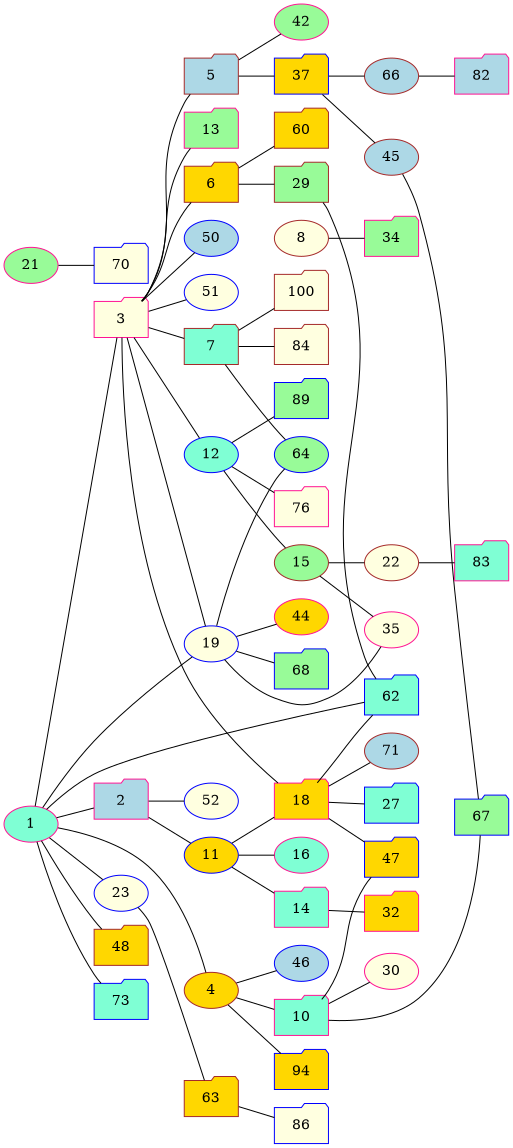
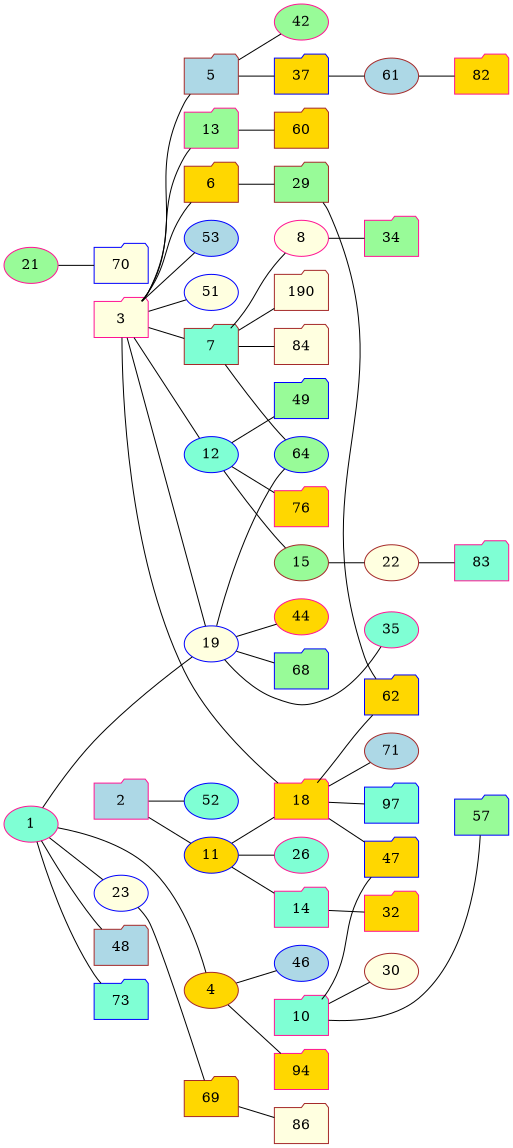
node "66": label "66" -> "61"
node "82": fillcolor lightblue -> gold
edge "60" -- "6": now "60" -- "13"
node "45": removed
node "50": label "50" -> "53"
node "8": color brown -> deeppink
edge "8" -- "7": added
node "100": label "100" -> "190"
node "89": label "89" -> "49"
node "76": fillcolor lightyellow -> gold
edge "3" -- "1": removed
edge "15" -- "35": removed
node "35": fillcolor lightyellow -> aquamarine
node "62": fillcolor aquamarine -> gold
edge "62" -- "1": removed
node "52": fillcolor lightyellow -> aquamarine
node "27": label "27" -> "97"
edge "2" -- "1": removed
node "67": label "67" -> "57"
node "16": label "16" -> "26"
node "48": fillcolor gold -> lightblue
node "30": color deeppink -> brown
edge "4" -- "10": removed
node "94": color blue -> deeppink
node "63": label "63" -> "69"
node "86": color blue -> brown
